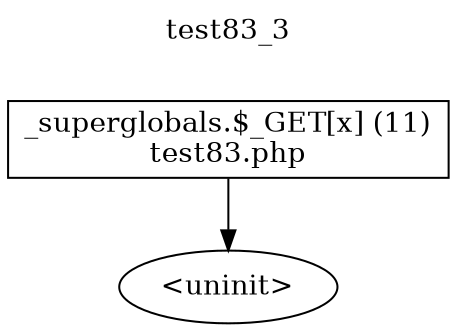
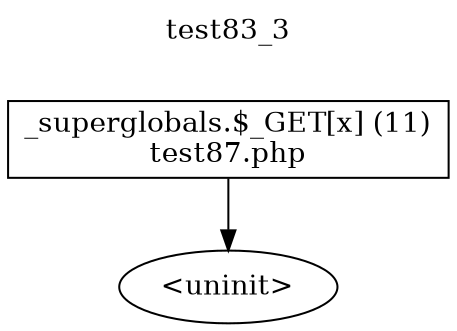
node "_superglobals.$_GET[x] (11) test83.php": label "_superglobals.$_GET[x] (11) test83.php" -> "_superglobals.$_GET[x] (11) test87.php"
